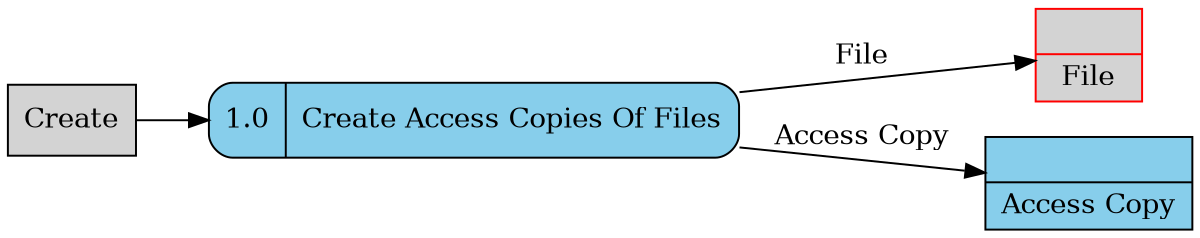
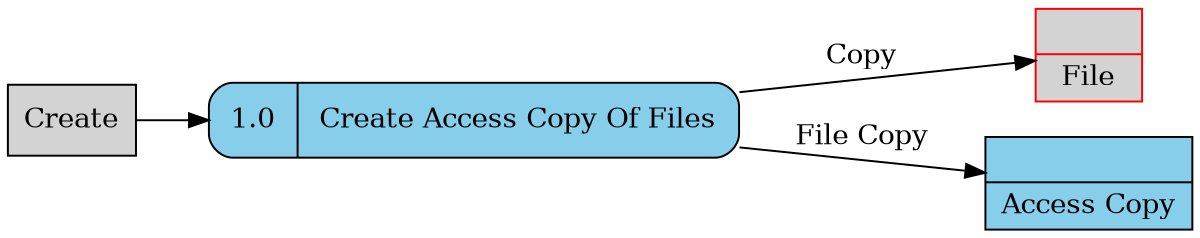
edge "1.0" -> "File": label "File" -> "Copy"
node "1.0": text "Create Access Copies Of Files" -> "Create Access Copy Of Files"
edge "1.0" -> "Access Copy": label "Access Copy" -> "File Copy"
